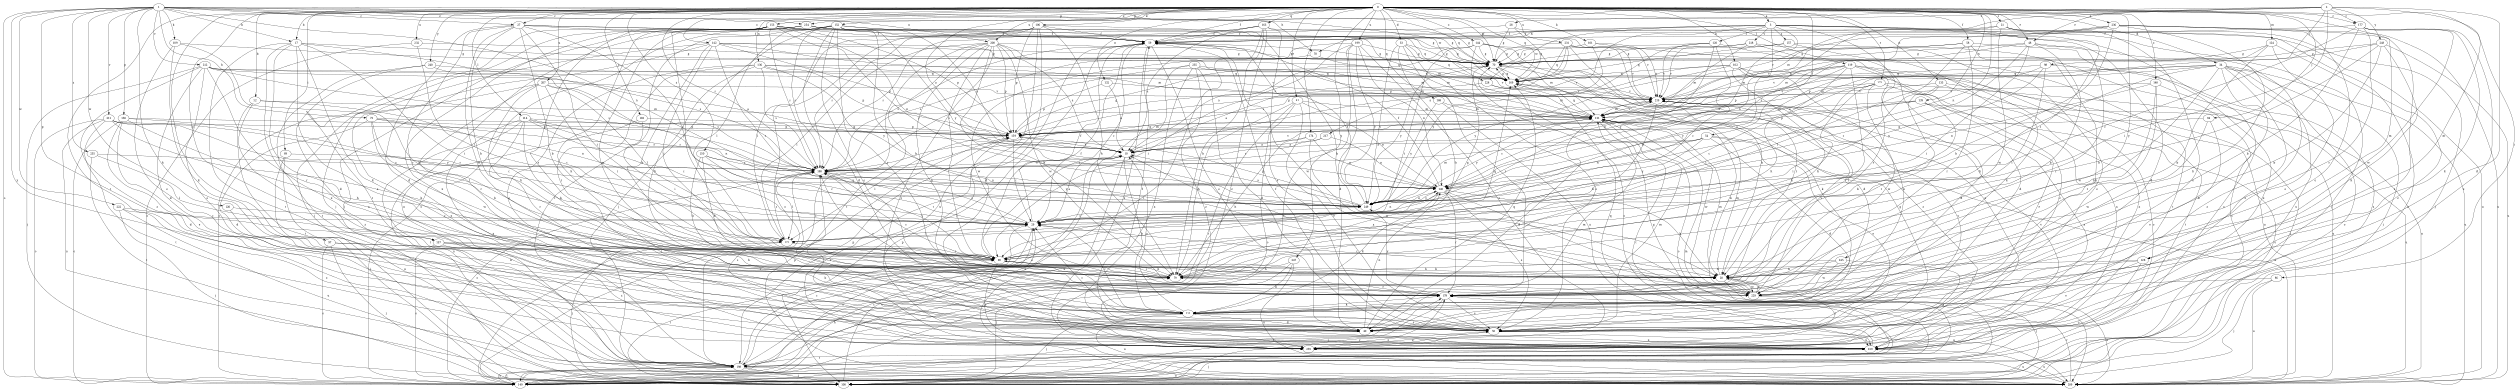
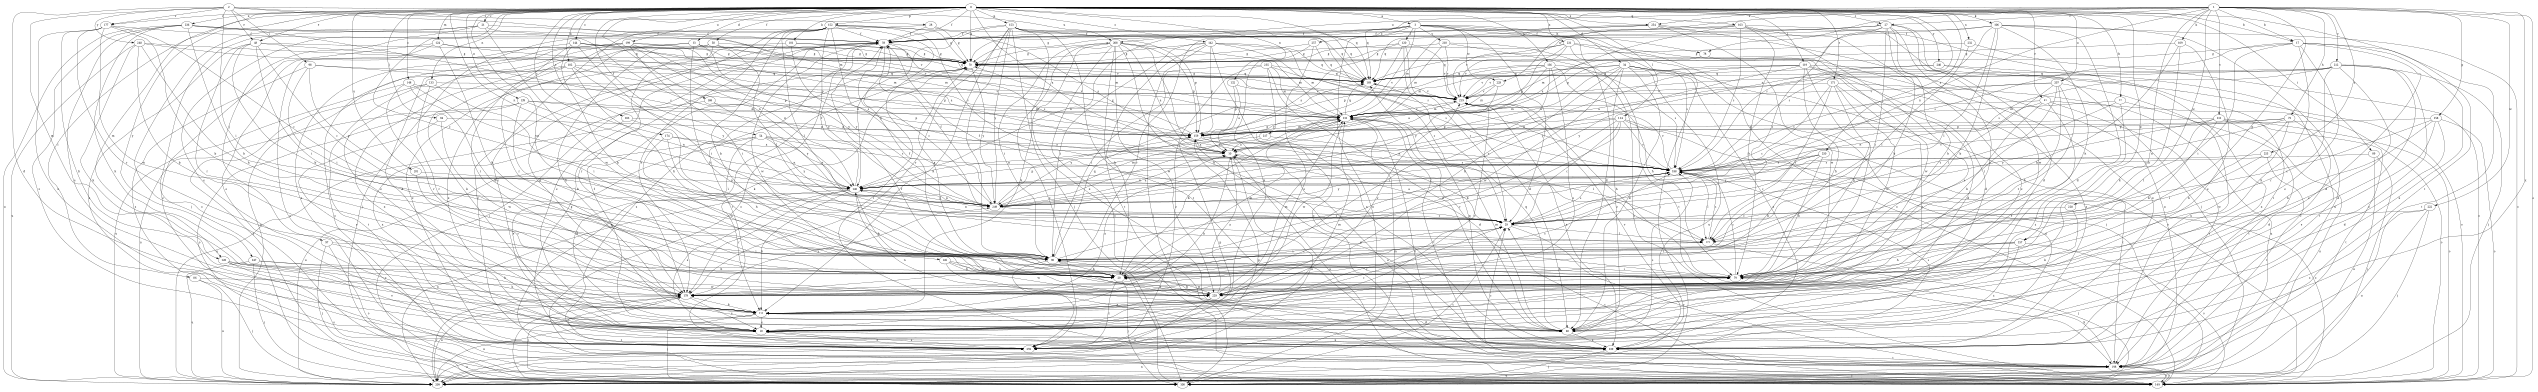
node "201": added
